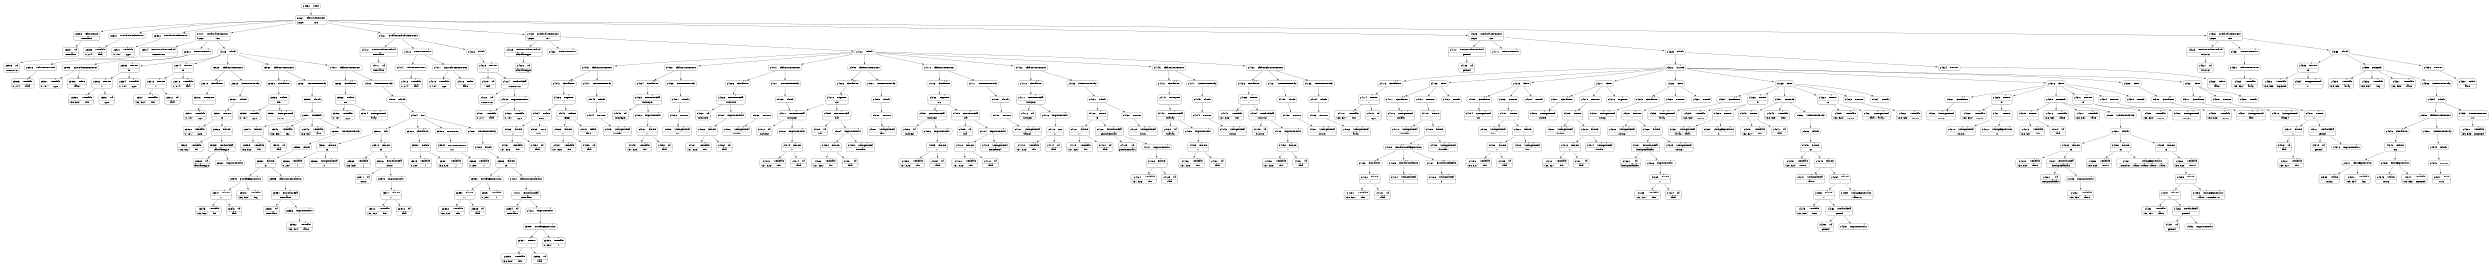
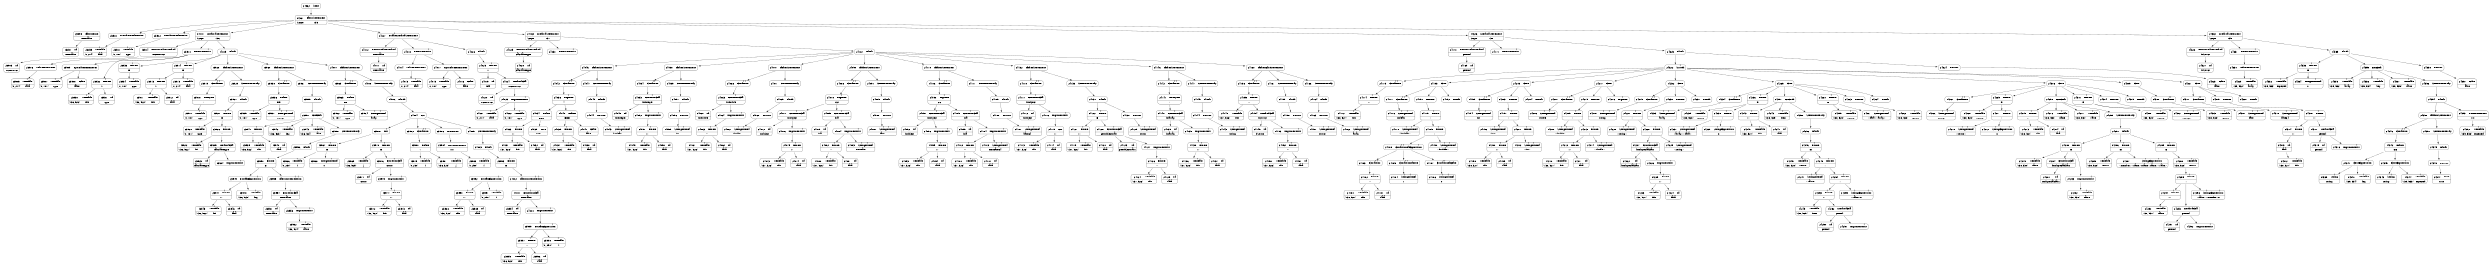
edge "24361" -> "23898": removed
edge "23933" -> "23932": now "23910" -> "23932"
edge "24069" -> "24077": now "24069" -> "24068"
node "24173": removed
edge "24314" -> "24312": now "24313" -> "24312"
edge "23993" -> "23992": removed
edge "24284" -> "24283": now "24280" -> "24283"
edge "24294" -> "24293": now "24295" -> "24293"
